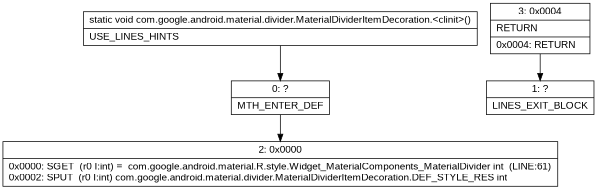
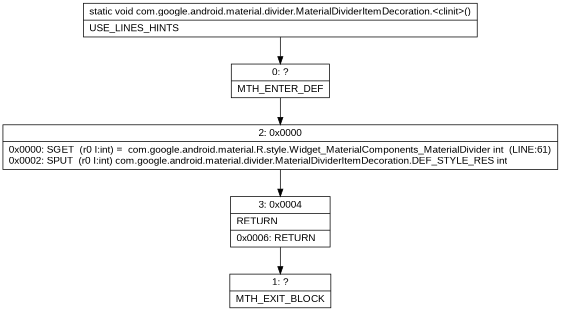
node "3: 0x0004": text "0x0004: RETURN" -> "0x0006: RETURN"
node "1: ?": text "LINES_EXIT_BLOCK" -> "MTH_EXIT_BLOCK"
edge "2: 0x0000" -> "3: 0x0004": added
